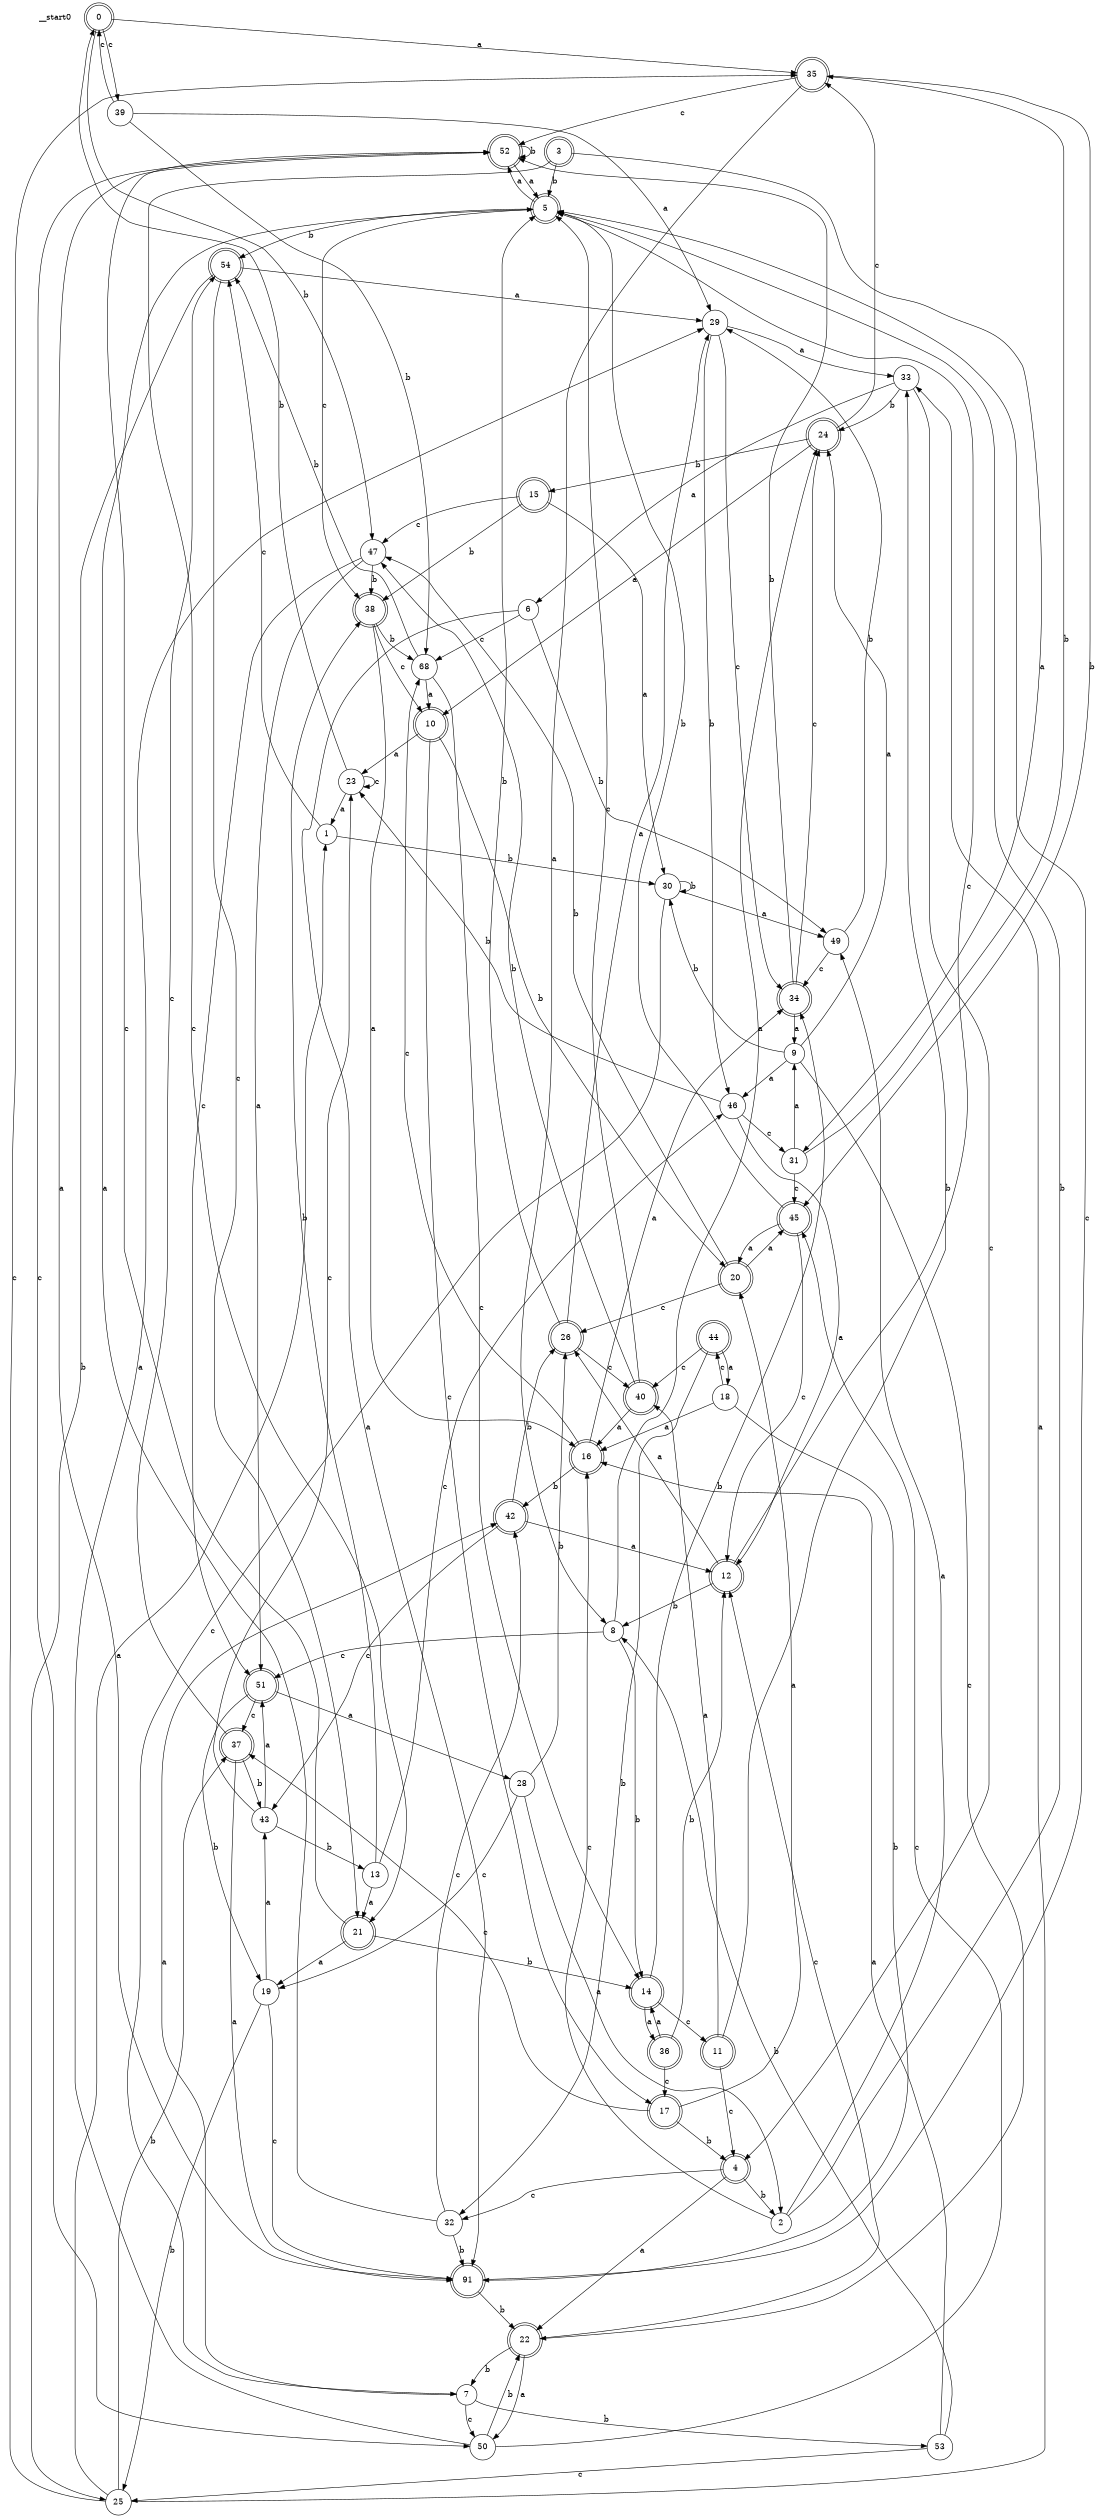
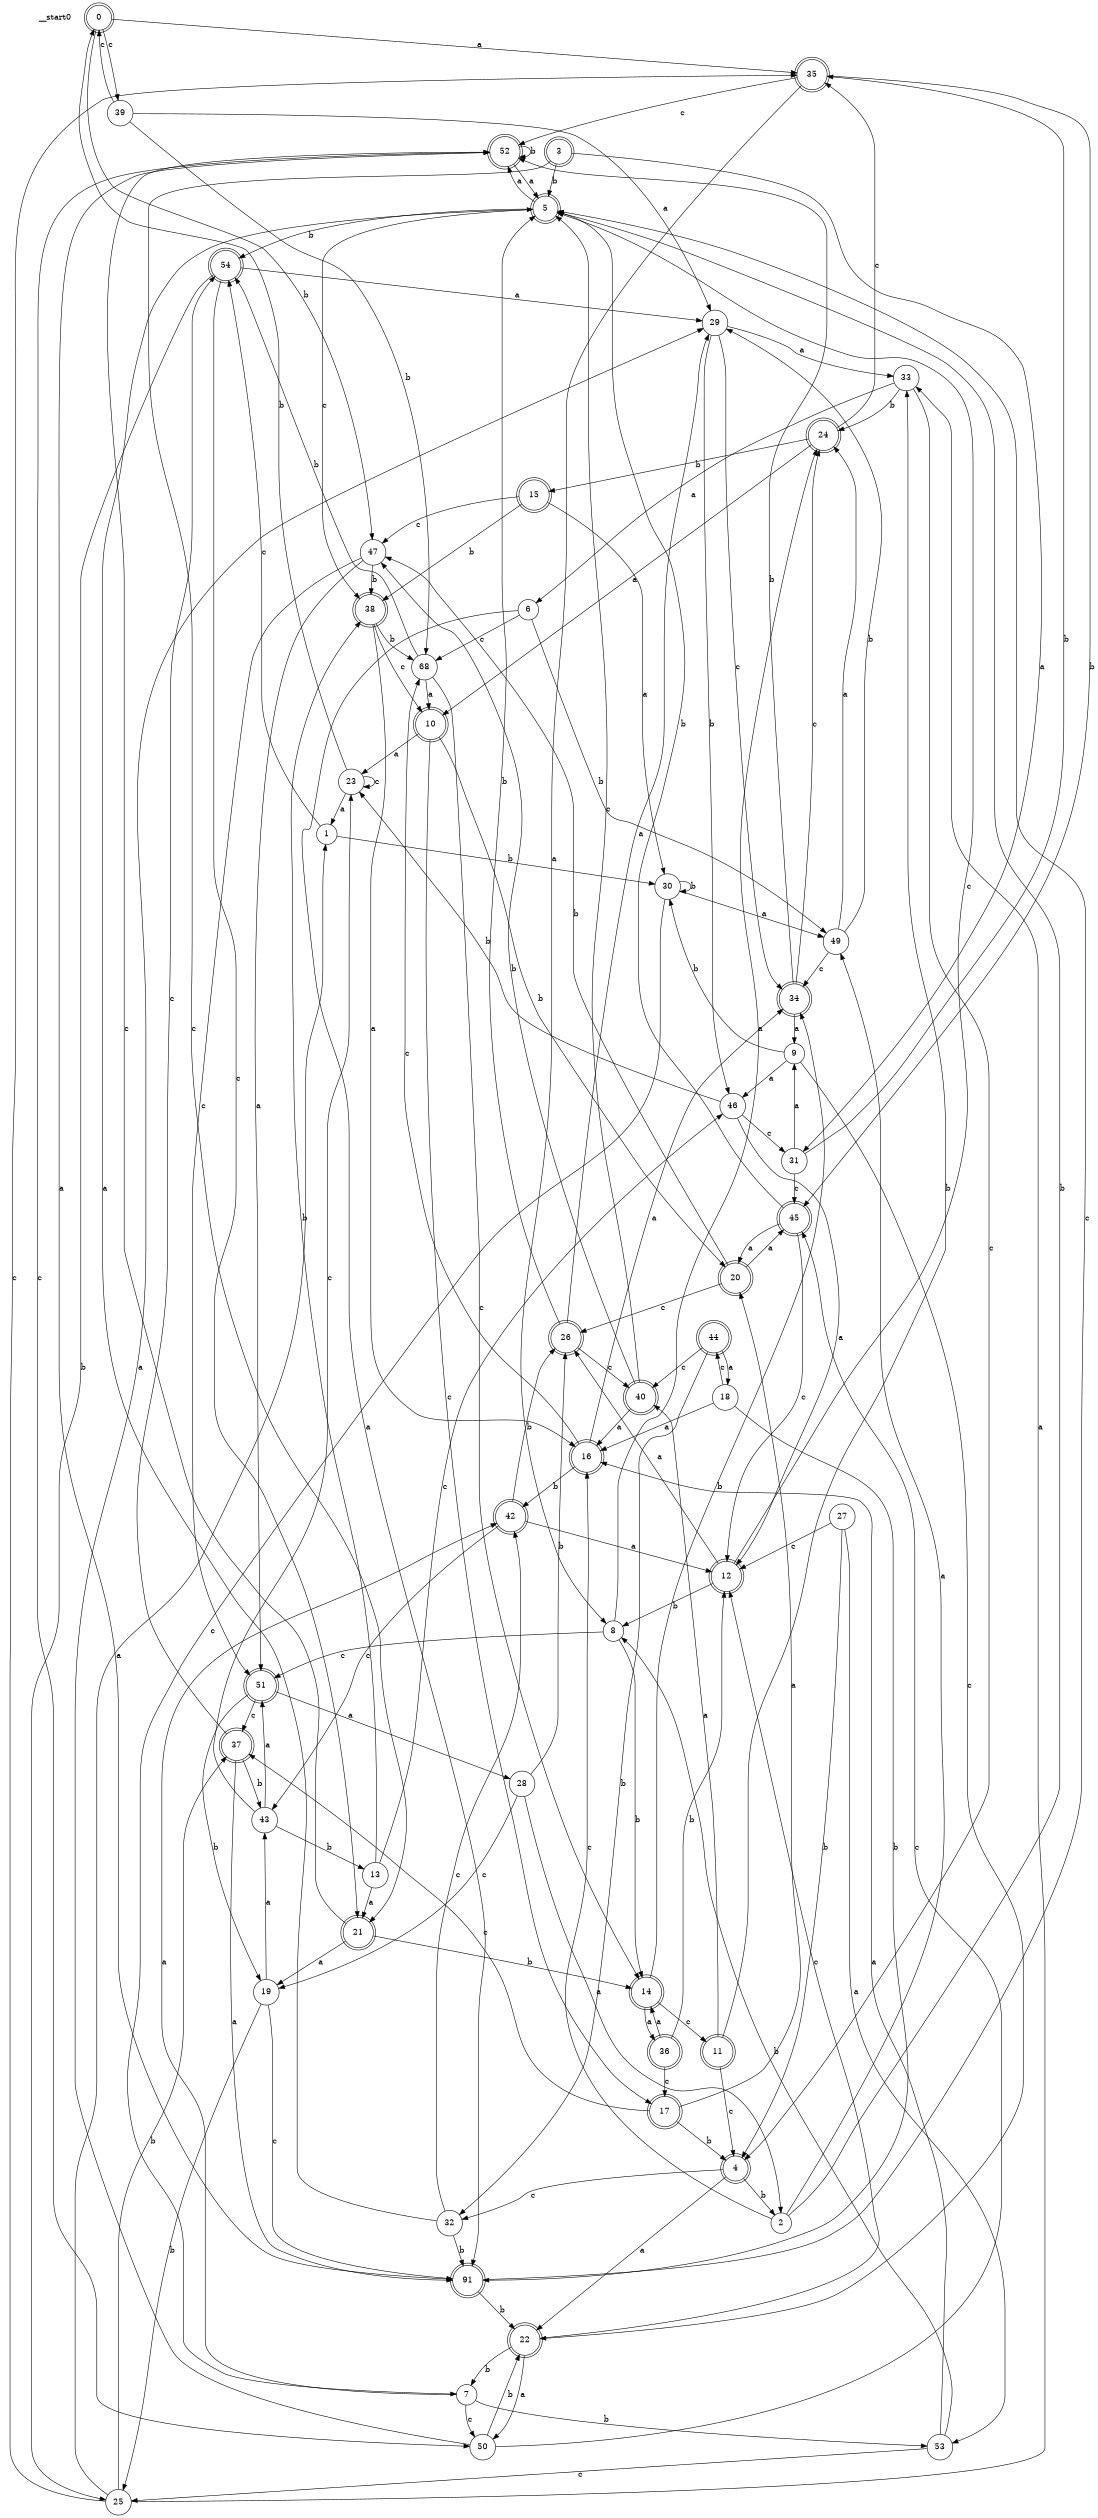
edge "9" -> "24": now "49" -> "24"
node "27": added
